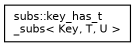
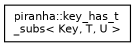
node "subs::key_has_t _subs< Key, T, U >": label "subs::key_has_t _subs< Key, T, U >" -> "piranha::key_has_t _subs< Key, T, U >"
